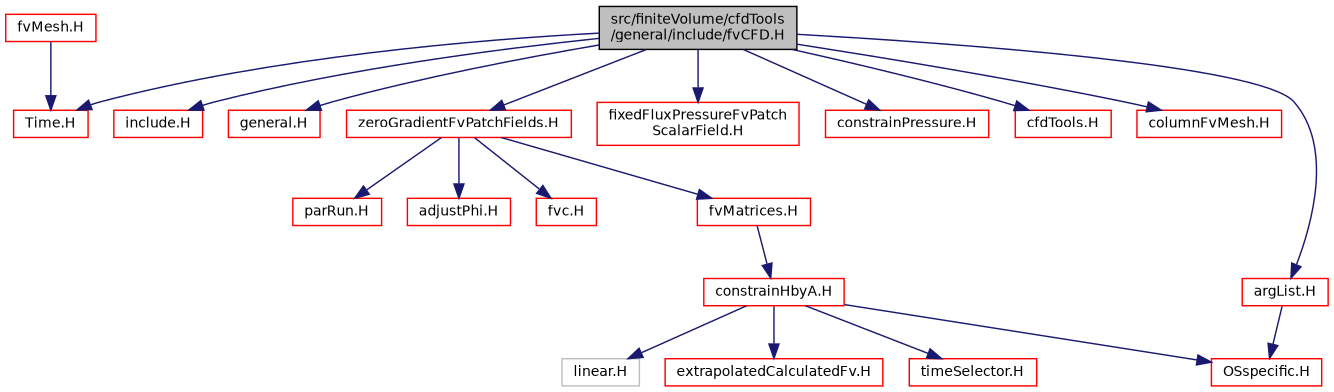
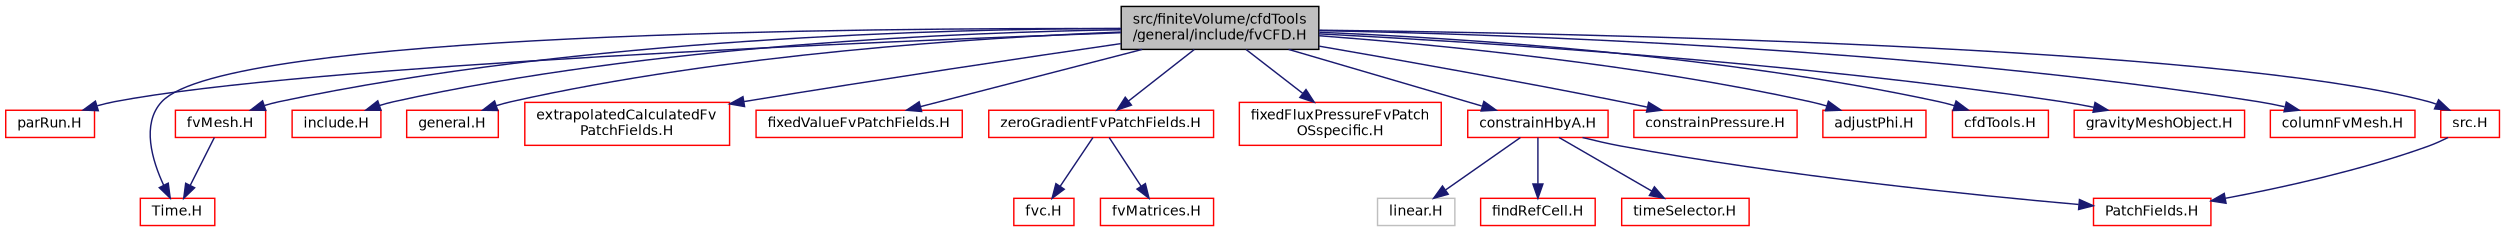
edge "src/finiteVolume/cfdTools /general/include/fvCFD.H" -> "fvMesh.H": added
node "extrapolatedCalculatedFv PatchFields.H": added
node "fixedFluxPressureFvPatch ScalarField.H": label "fixedFluxPressureFvPatch ScalarField.H" -> "fixedFluxPressureFvPatch OSspecific.H"
node "fixedValueFvPatchFields.H": added
node "gravityMeshObject.H": added
edge "zeroGradientFvPatchFields.H" -> "adjustPhi.H": now "src/finiteVolume/cfdTools /general/include/fvCFD.H" -> "adjustPhi.H"
edge "zeroGradientFvPatchFields.H" -> "parRun.H": now "src/finiteVolume/cfdTools /general/include/fvCFD.H" -> "parRun.H"
edge "fvMatrices.H" -> "constrainHbyA.H": now "src/finiteVolume/cfdTools /general/include/fvCFD.H" -> "constrainHbyA.H"
node "argList.H": label "argList.H" -> "src.H"
node "extrapolatedCalculatedFv.H": label "extrapolatedCalculatedFv.H" -> "findRefCell.H"
node "OSspecific.H": label "OSspecific.H" -> "PatchFields.H"
